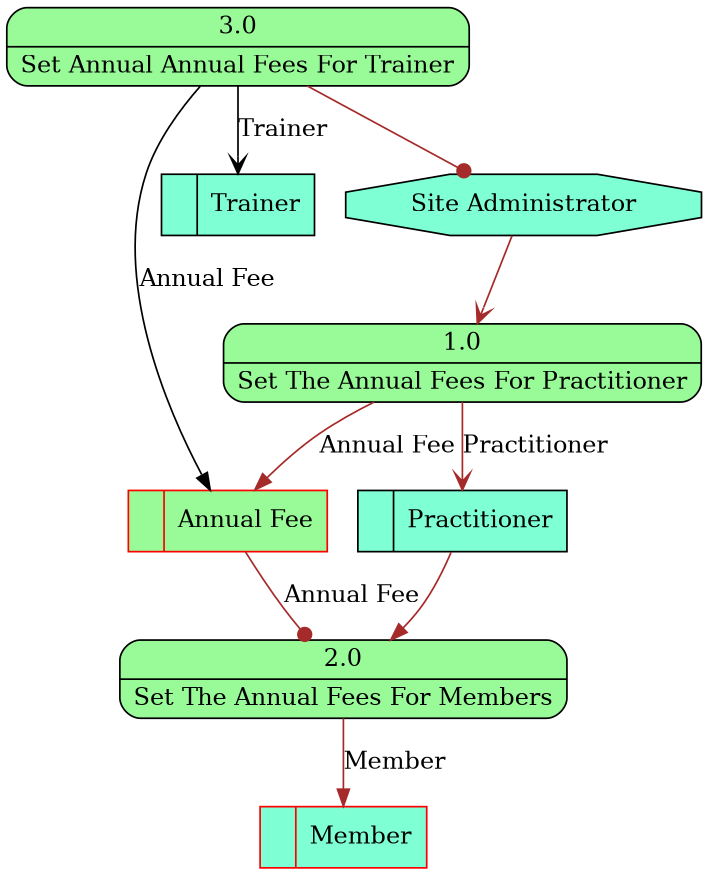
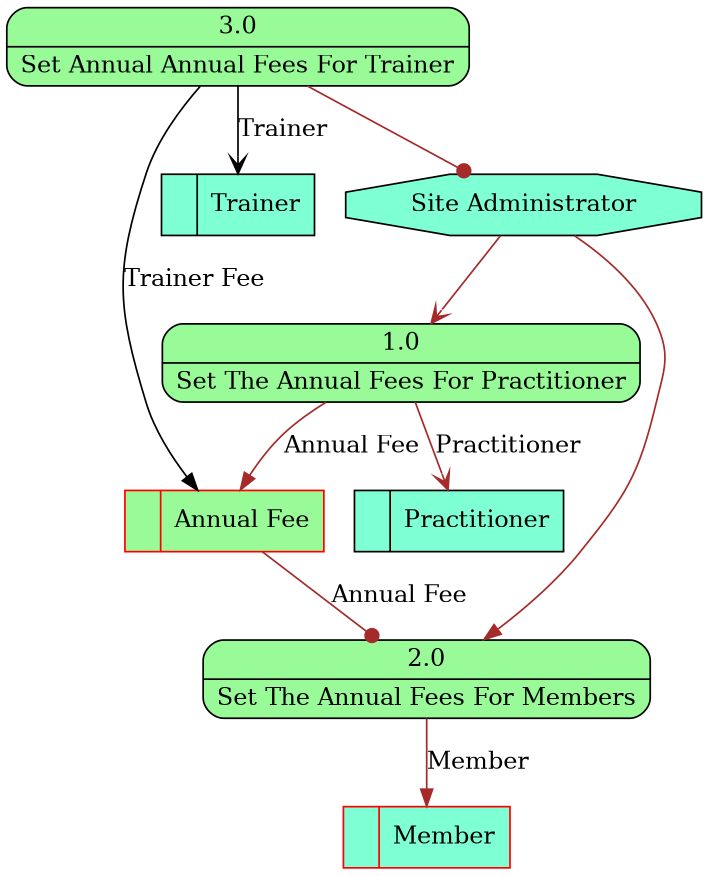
edge "3.0" -> "Annual Fee": label "Annual Fee" -> "Trainer Fee"
edge "Practitioner" -> "2.0": now "Site Administrator" -> "2.0"
